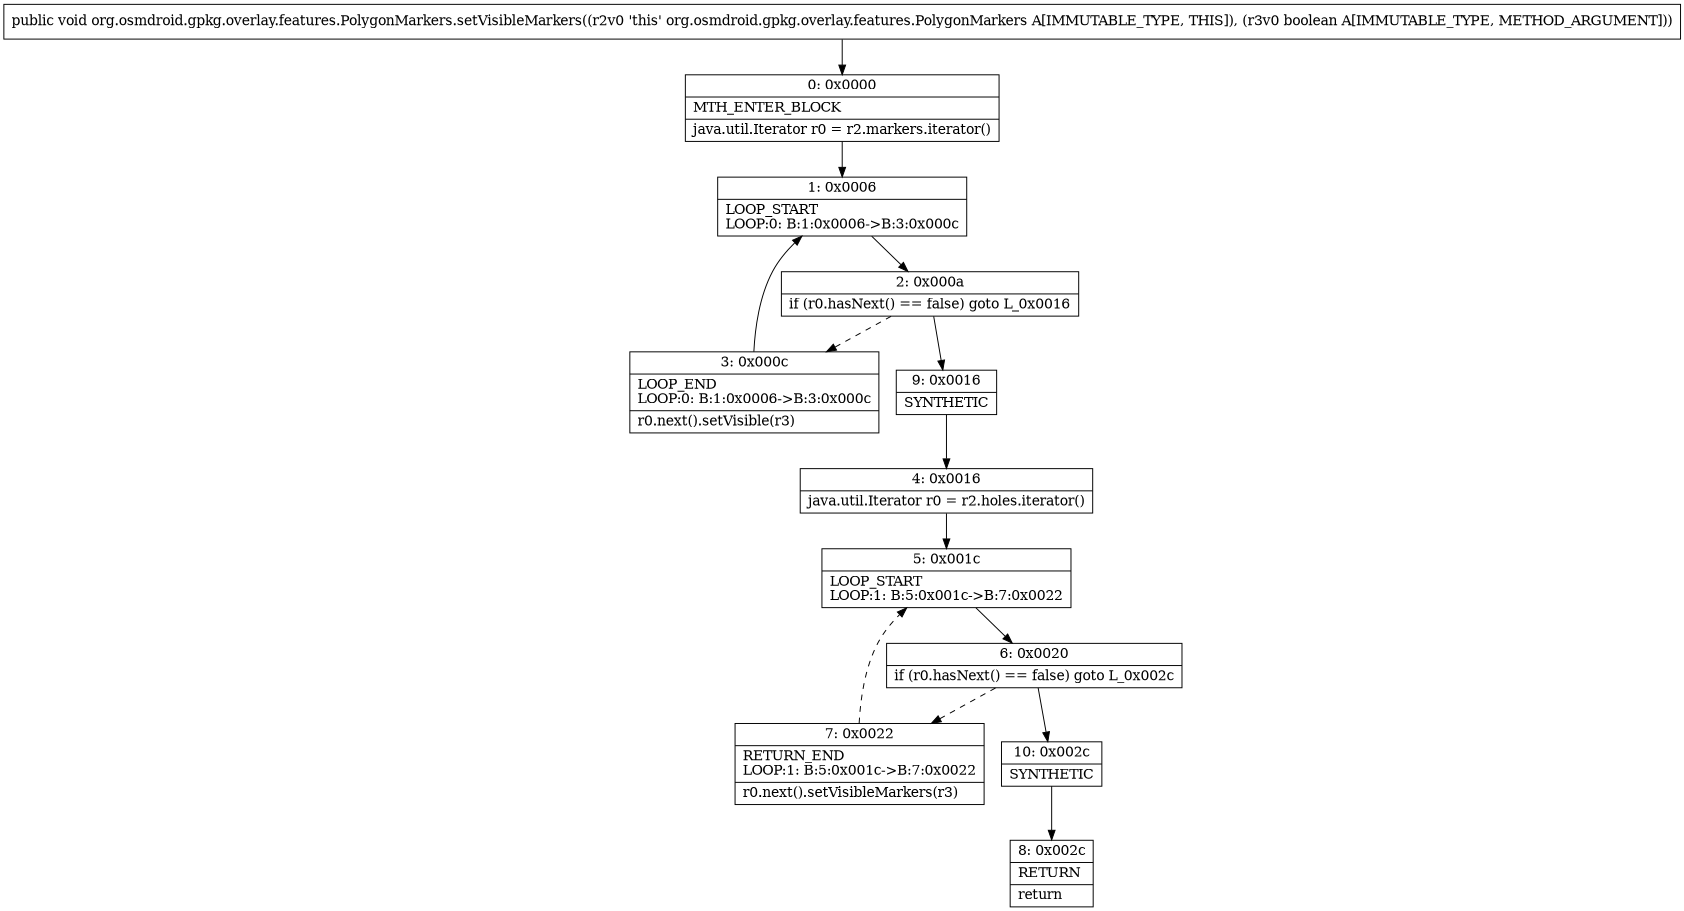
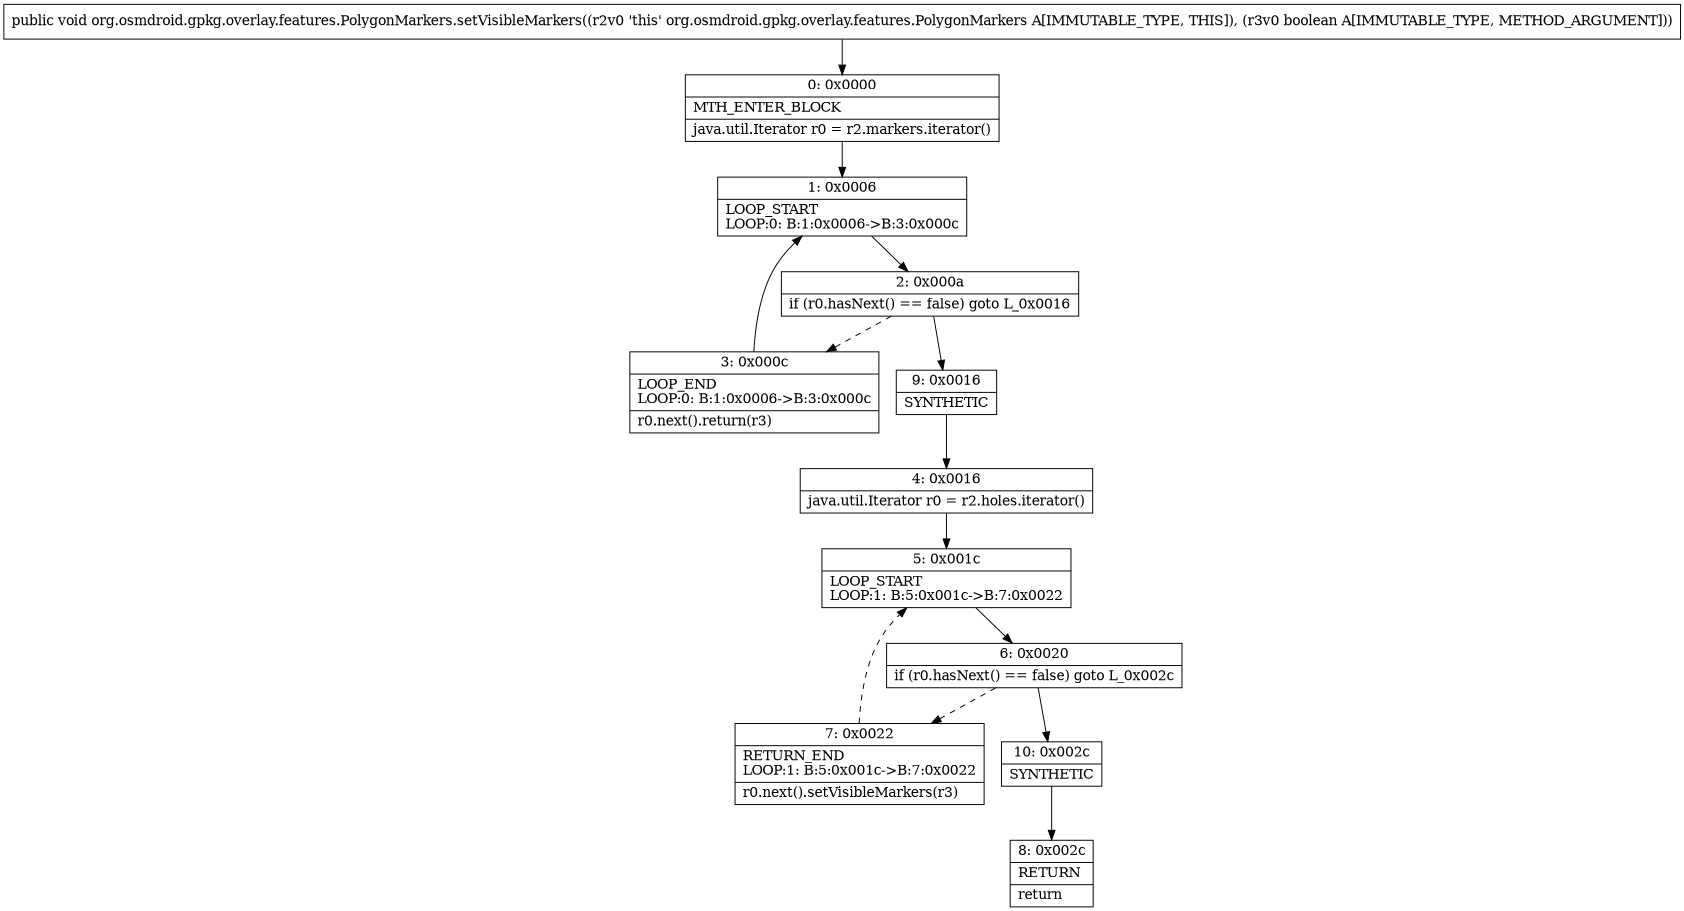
node "3: 0x000c": text "r0.next().setVisible(r3)" -> "r0.next().return(r3)"
